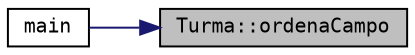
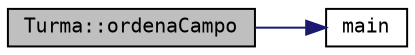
edge "main" -> "Turma::ordenaCampo": reversed
